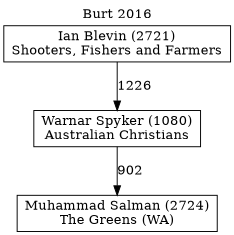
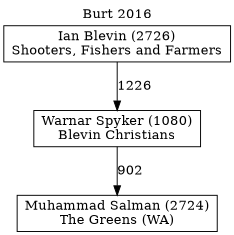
node "Ian Blevin (2721) Shooters, Fishers and Farmers": label "Ian Blevin (2721) Shooters, Fishers and Farmers" -> "Ian Blevin (2726) Shooters, Fishers and Farmers"
node "Warnar Spyker (1080) Australian Christians": label "Warnar Spyker (1080) Australian Christians" -> "Warnar Spyker (1080) Blevin Christians"
